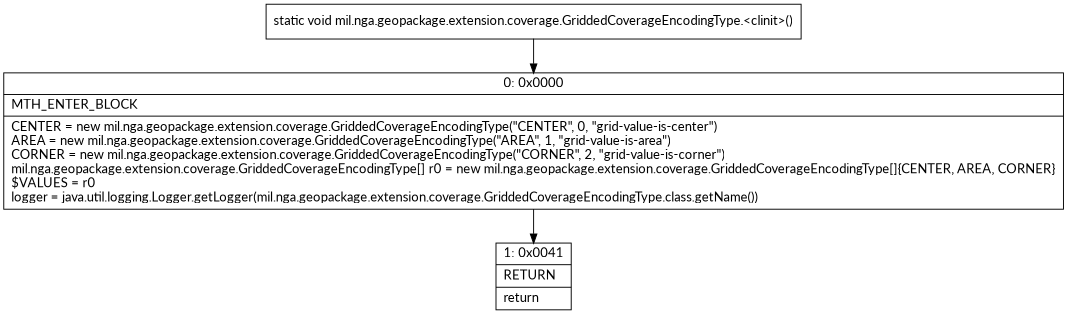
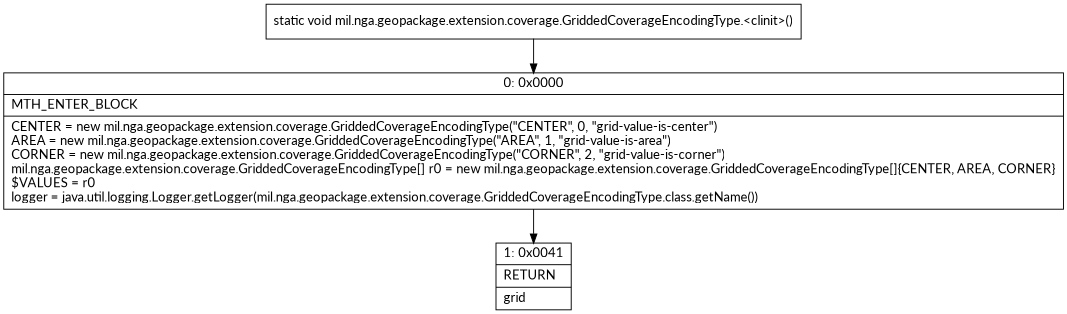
node "1: 0x0041": text "return" -> "grid"
